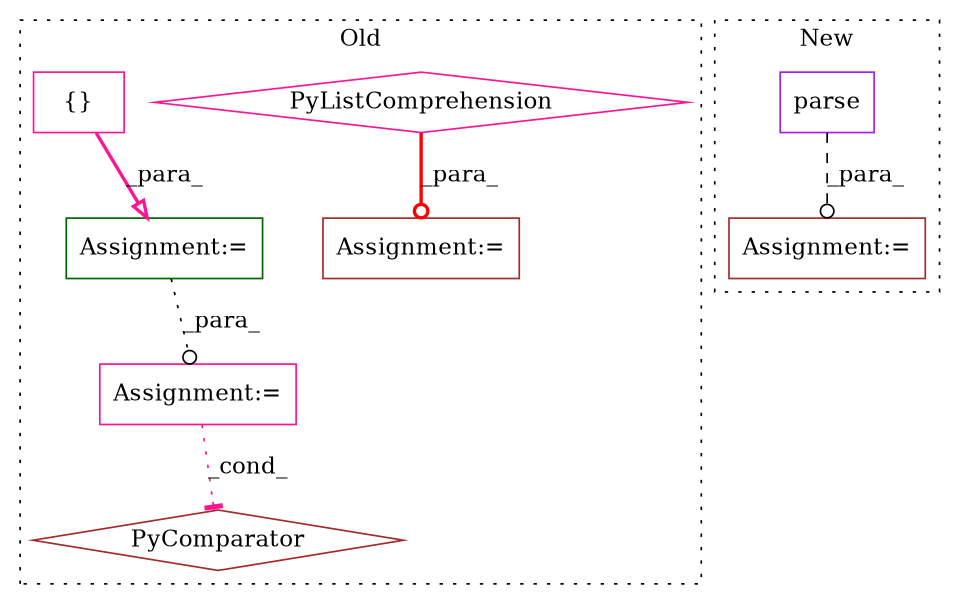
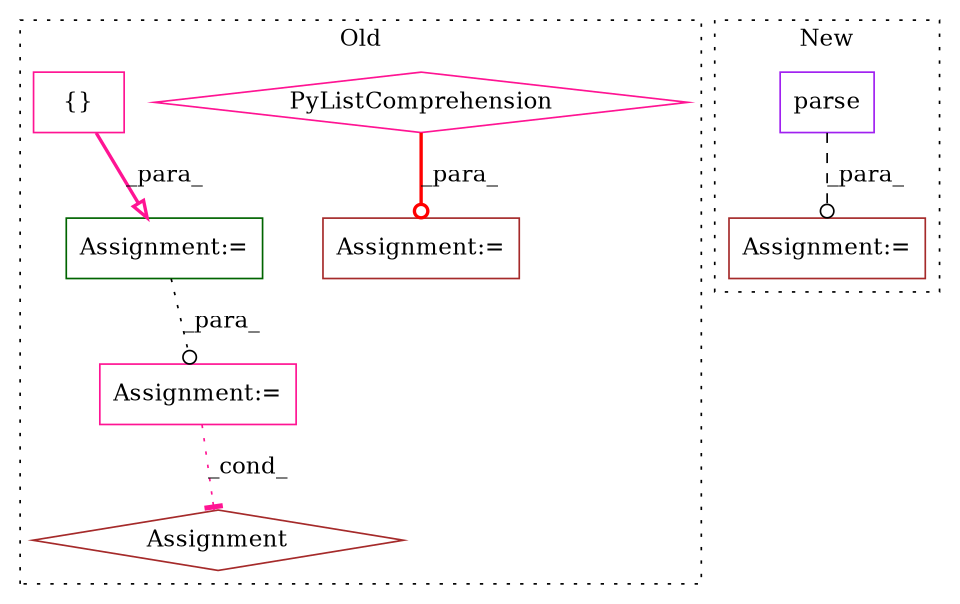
node "PyComparator": label "PyComparator" -> "Assignment"
